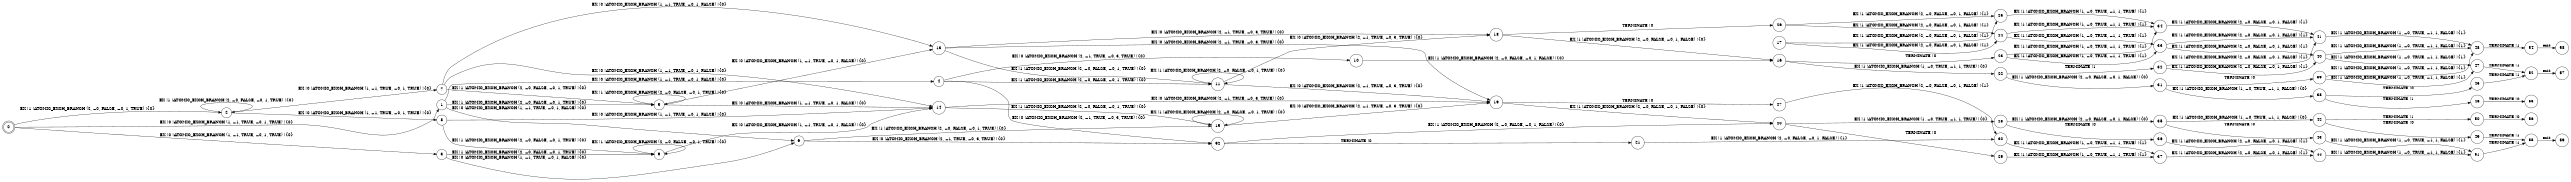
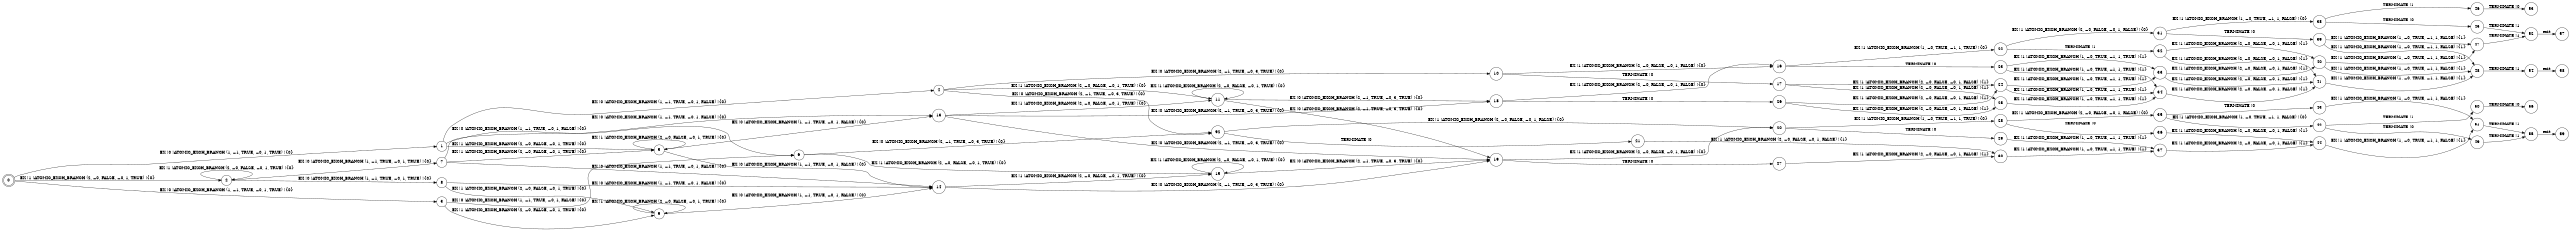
edge "10" -> "17": added, label "TERMINATE !0"
